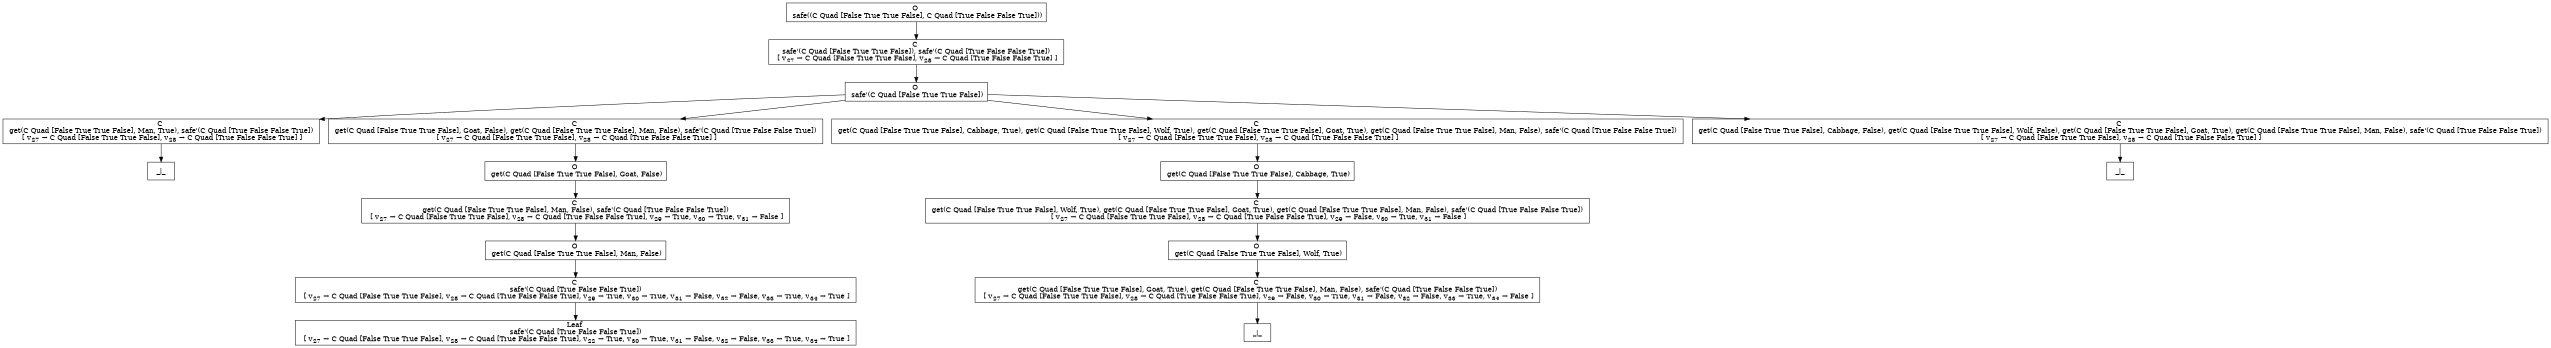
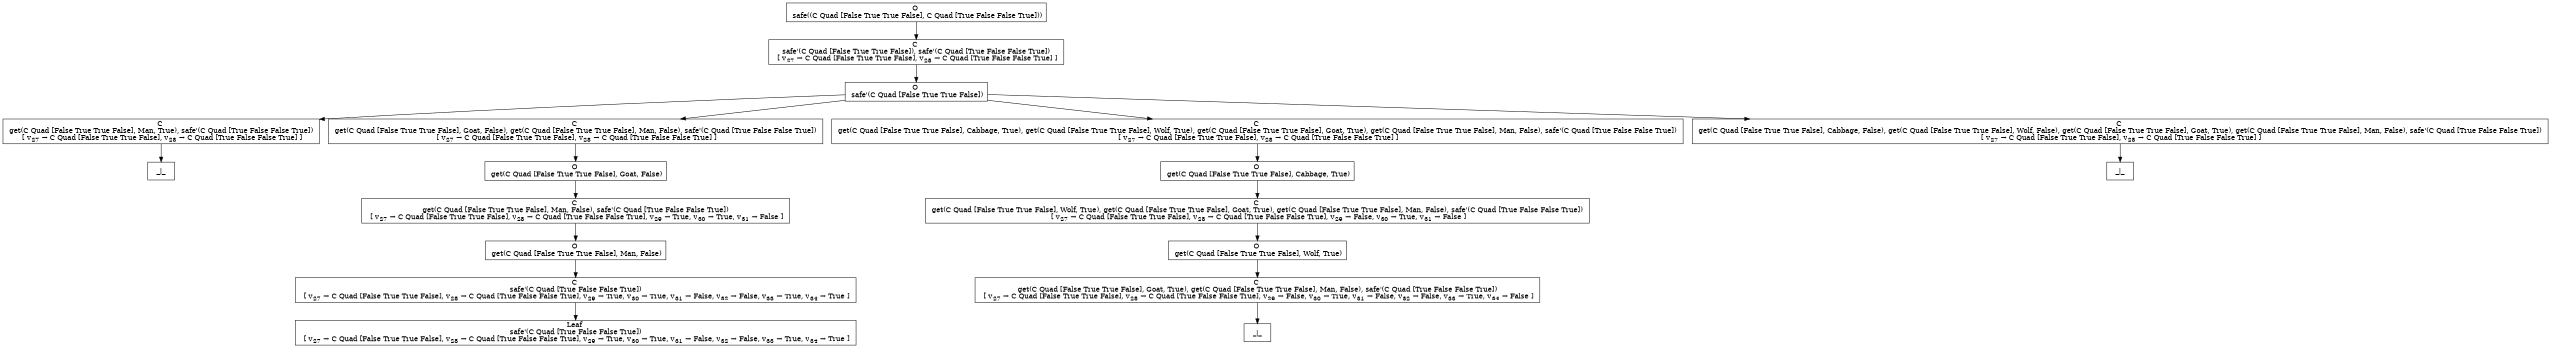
node "Leaf": text "22" -> "29"
